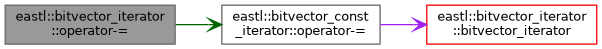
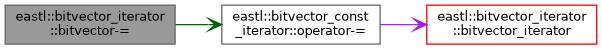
node "eastl::bitvector_iterator ::operator-=": label "eastl::bitvector_iterator ::operator-=" -> "eastl::bitvector_iterator ::bitvector-="
